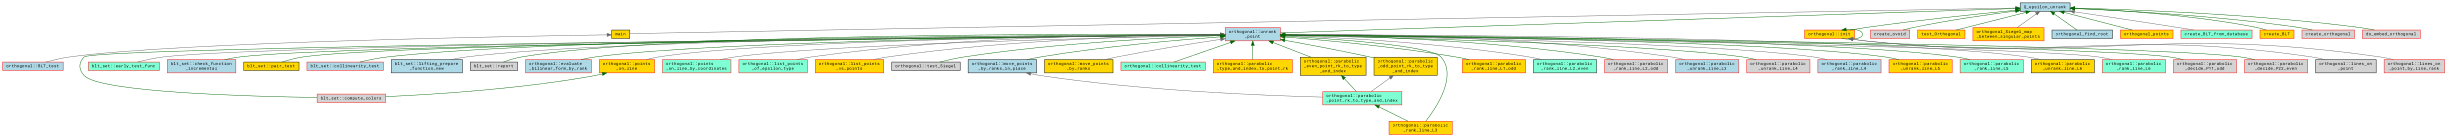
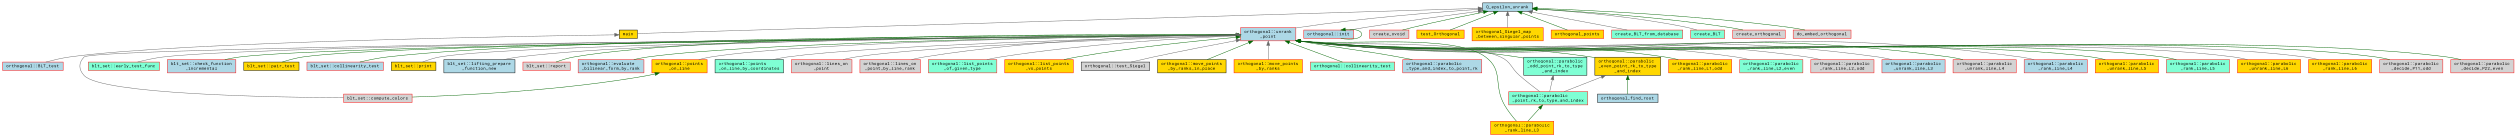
edge "orthogonal::init" -> "Q_epsilon_unrank": color darkgreen -> gray40
edge "orthogonal::unrank _point" -> "Q_epsilon_unrank": color darkgreen -> gray40
edge "create_BLT" -> "Q_epsilon_unrank": color darkgreen -> gray40
edge "orthogonal_find_root" -> "Q_epsilon_unrank": now "orthogonal_find_root" -> "orthogonal::parabolic _even_point_rk_to_type _and_index"
node "orthogonal::init": fillcolor gold -> lightblue
node "create_BLT": fillcolor gold -> aquamarine
edge "orthogonal::list_points _vs_points" -> "orthogonal::unrank _point": color gray40 -> darkgreen
edge "orthogonal::test_Siegel" -> "orthogonal::unrank _point": color darkgreen -> gray40
edge "orthogonal::parabolic _rank_line_L2_odd" -> "orthogonal::unrank _point": color darkgreen -> gray40
edge "orthogonal::lines_on _point_by_line_rank" -> "orthogonal::init": now "orthogonal::lines_on _point_by_line_rank" -> "orthogonal::unrank _point"
edge "orthogonal::lines_on _point" -> "orthogonal::init": now "orthogonal::lines_on _point" -> "orthogonal::unrank _point"
edge "blt_set::compute_colors" -> "orthogonal::unrank _point": color darkgreen -> gray40
node "blt_set::print": added
node "blt_set::report": color black -> red
node "orthogonal::points _on_line_by_coordinates": color red -> black
node "orthogonal::list_points _of_epsilon_type": label "orthogonal::list_points _of_epsilon_type" -> "orthogonal::list_points _of_given_type"
node "orthogonal::move_points _by_ranks_in_place": fillcolor lightblue -> gold
node "orthogonal::move_points _by_ranks": color black -> red
node "orthogonal::parabolic _type_and_index_to_point_rk": fillcolor gold -> lightblue
node "orthogonal::parabolic _odd_point_rk_to_type _and_index": fillcolor gold -> aquamarine
node "orthogonal::parabolic _rank_line_L2_even": color black -> red
node "orthogonal::parabolic _unrank_line_L6": color black -> red
node "orthogonal::parabolic _rank_line_L6": fillcolor aquamarine -> gold
node "orthogonal::lines_on _point": color black -> red
edge "orthogonal::parabolic _point_rk_to_type_and_index" -> "orthogonal::parabolic _even_point_rk_to_type _and_index": color darkgreen -> gray40
edge "orthogonal::parabolic _point_rk_to_type_and_index" -> "orthogonal::move_points _by_ranks_in_place": now "orthogonal::parabolic _point_rk_to_type_and_index" -> "orthogonal::unrank _point"
